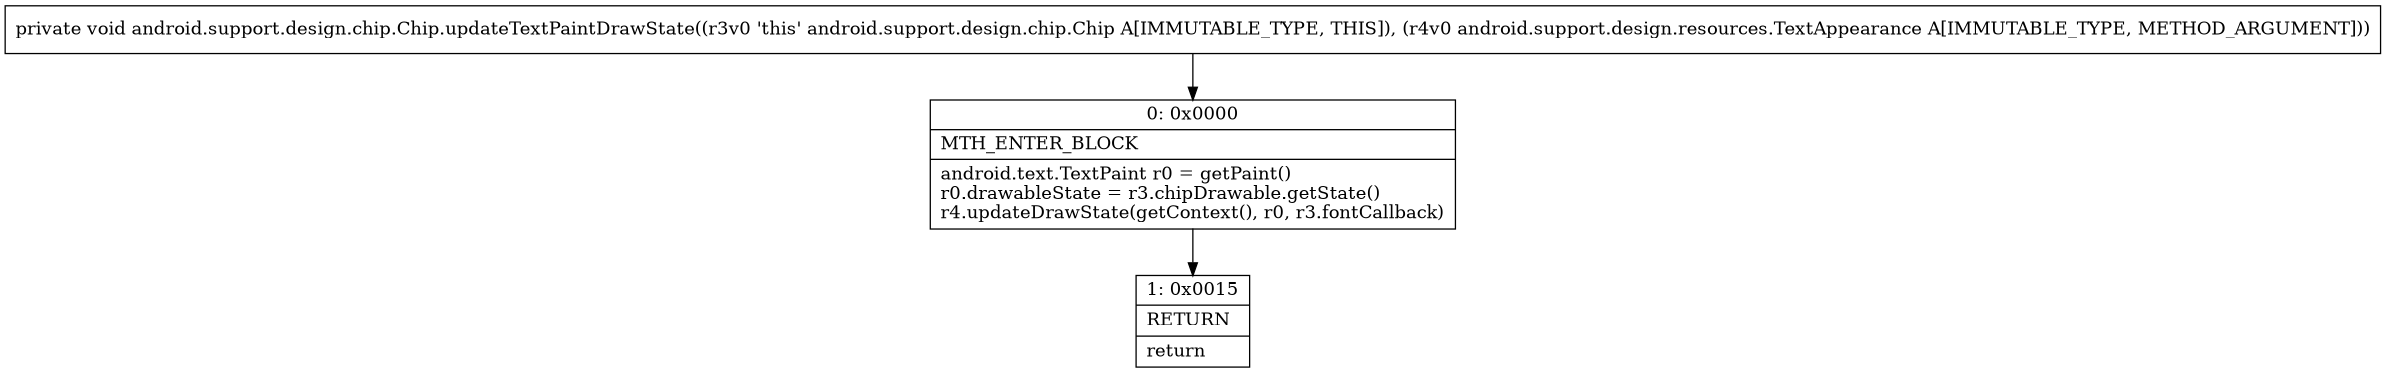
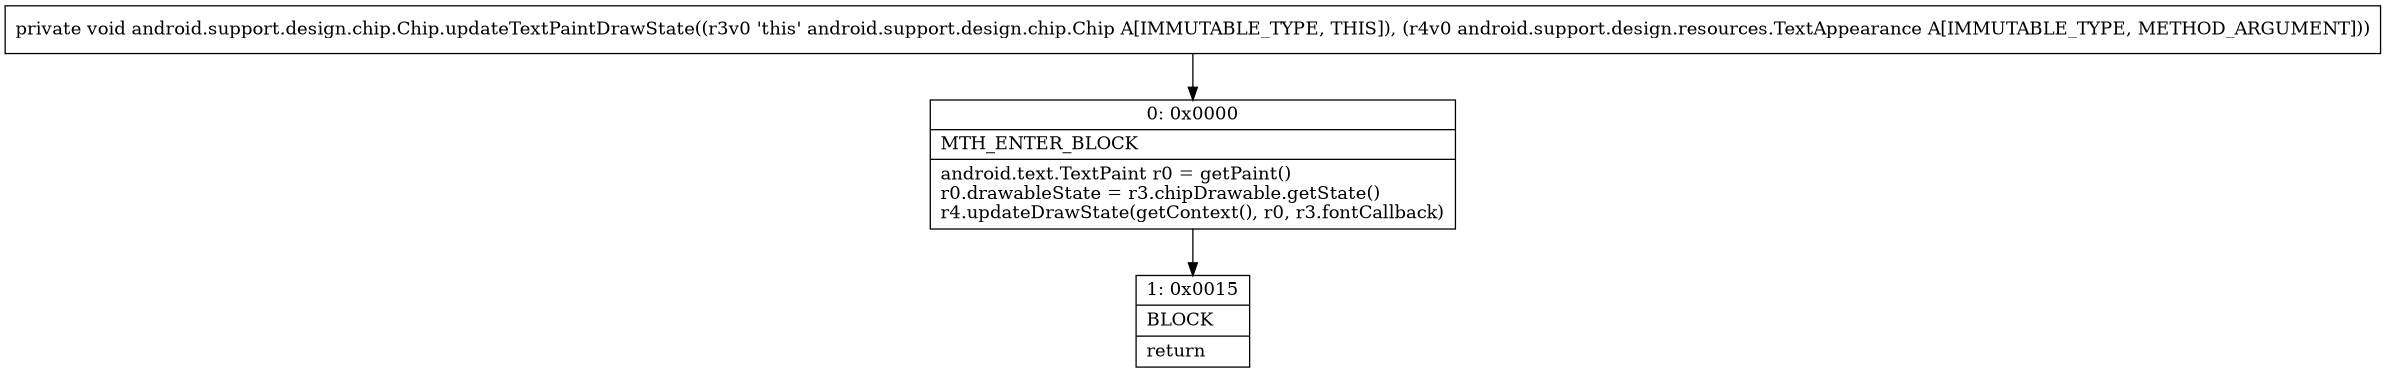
node "1: 0x0015": text "RETURN" -> "BLOCK"
